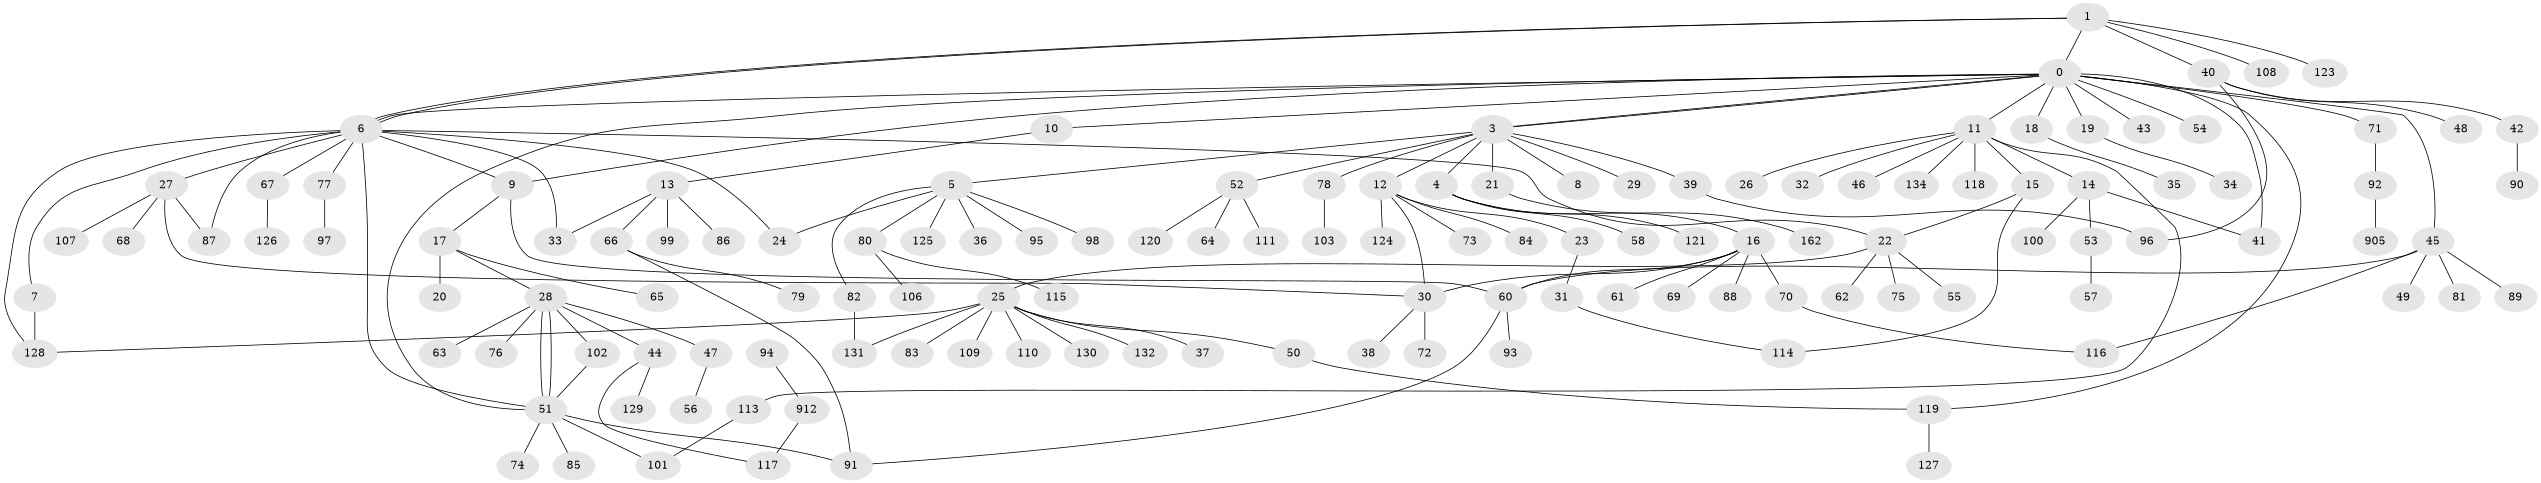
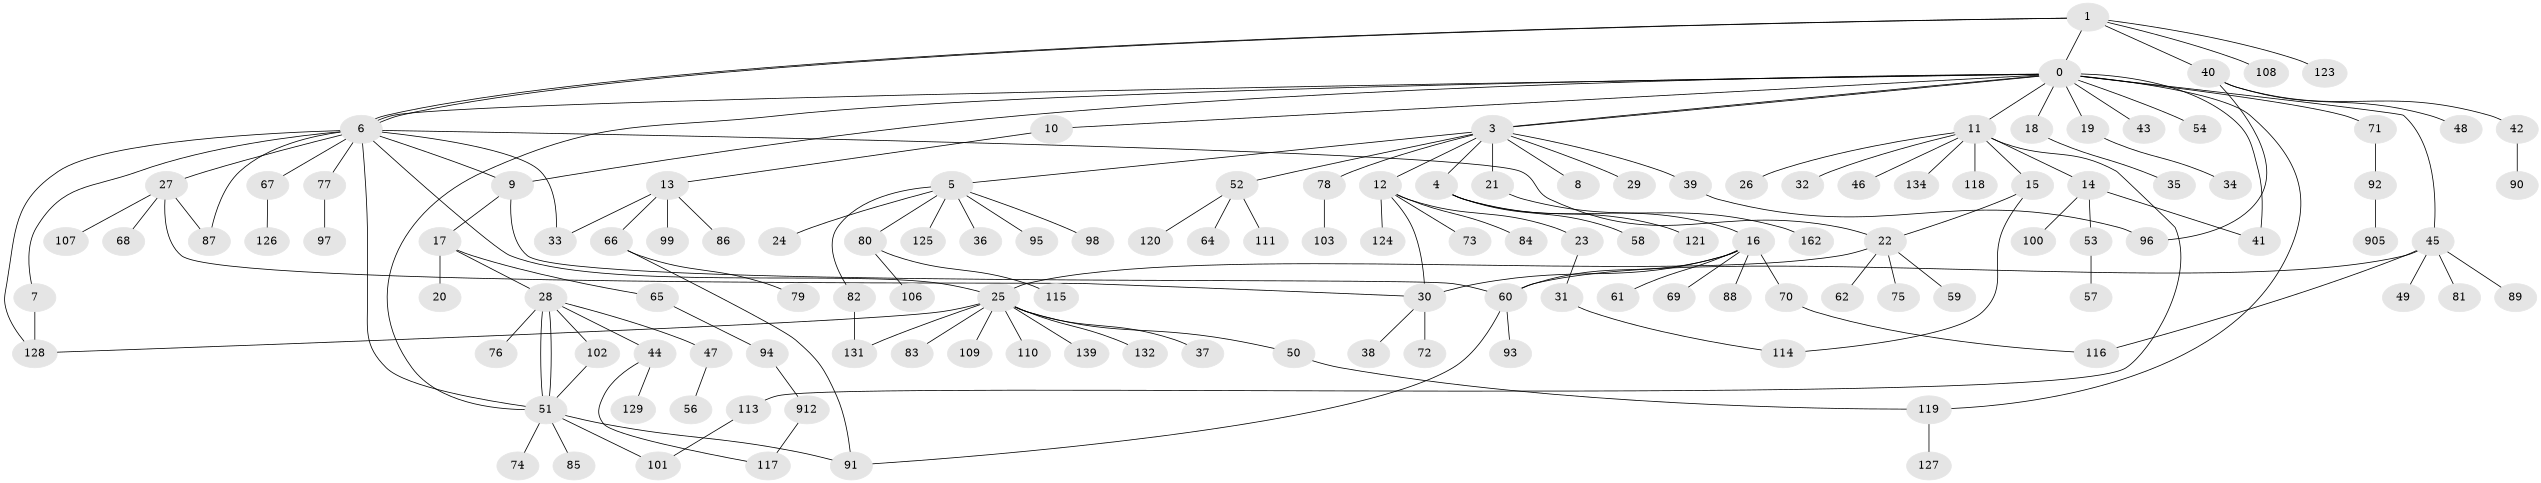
edge "6" -- "24": now "6" -- "25"
node "55": label "55" -> "59"
edge "65" -- "94": added
node "63": removed
node "130": label "130" -> "139"
